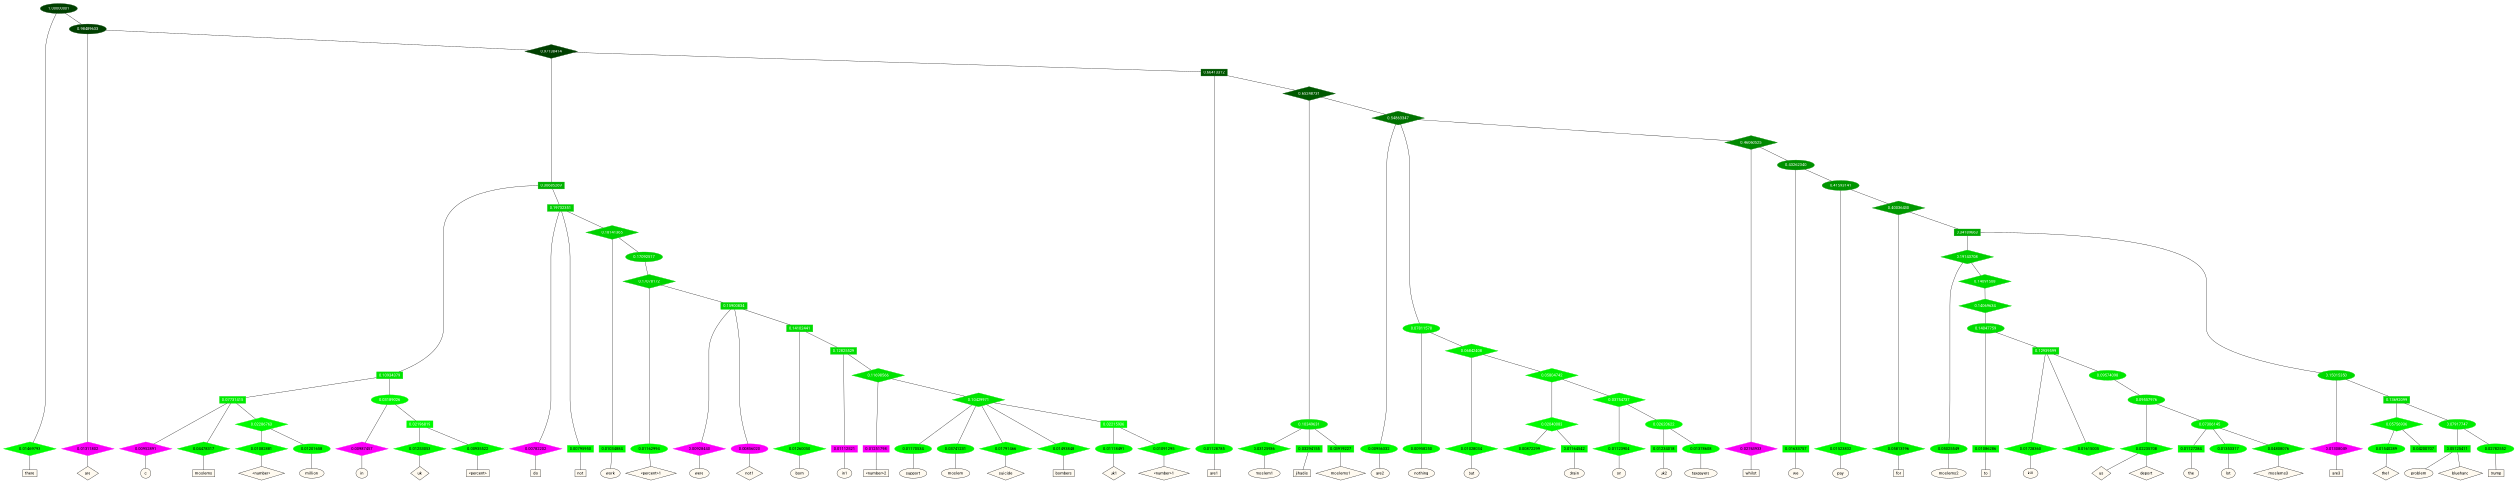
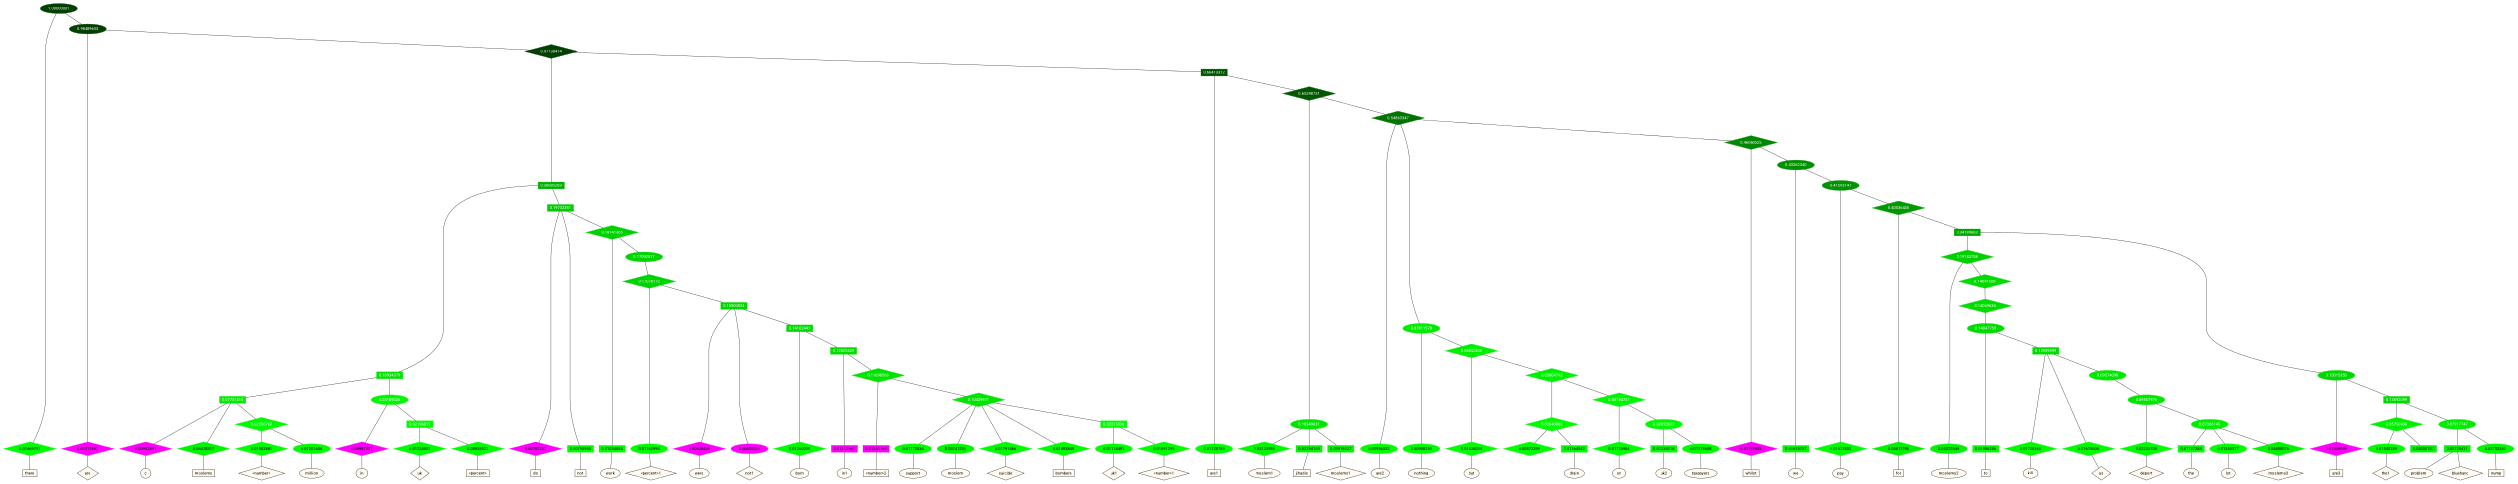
edge "0.02235708" -- "us": now "0.01615005" -- "us"
